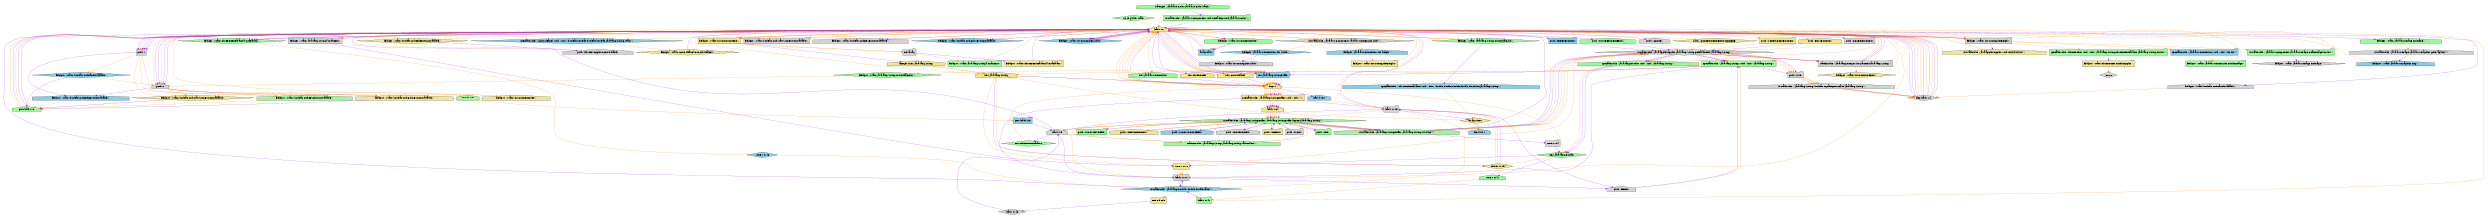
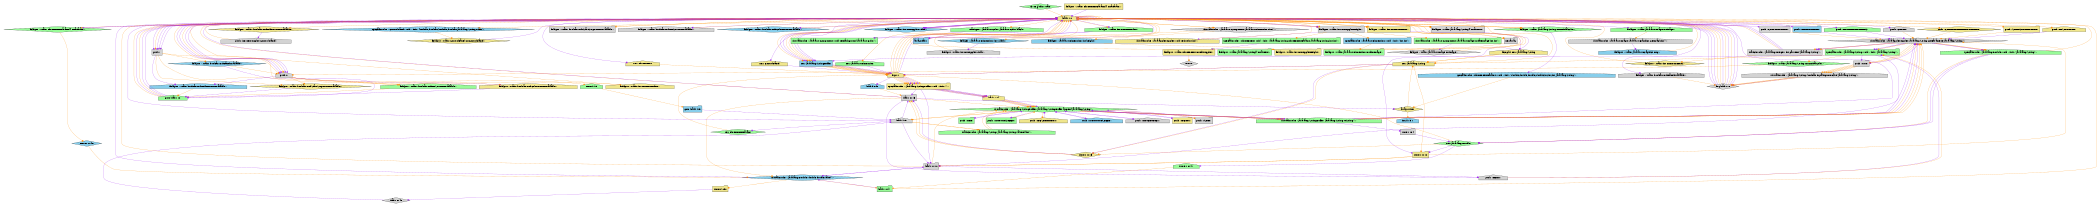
edge "staticget <java.awt.Color: java.awt.Color black>" -> "load.r r0": reversed
edge "newarray" -> "fieldput <Main: ThreeDTextParams[] m_aParam>": removed
